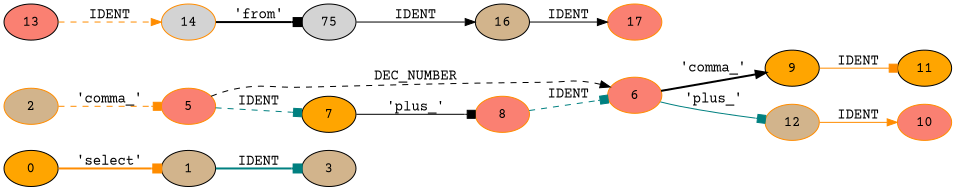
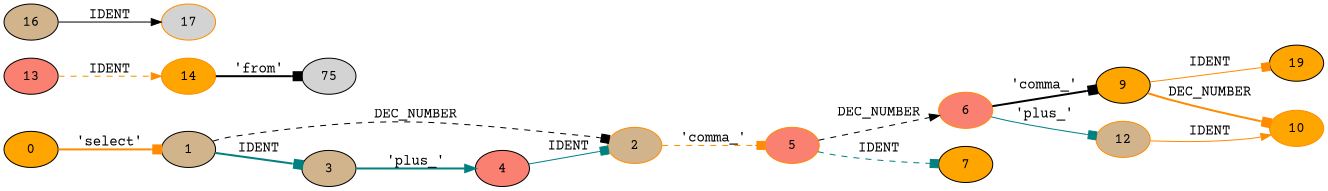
node "14": fillcolor lightgrey -> orange
edge "75" -> "16": removed, label "IDENT"
node "17": fillcolor salmon -> lightgrey
node "11": label "11" -> "19"
edge "6" -> "9": arrowhead normal -> box
edge "9" -> "10": added, label "DEC_NUMBER"
node "8": removed
edge "1" -> "2": added, label "DEC_NUMBER"
node "10": fillcolor salmon -> orange
node "4": added
